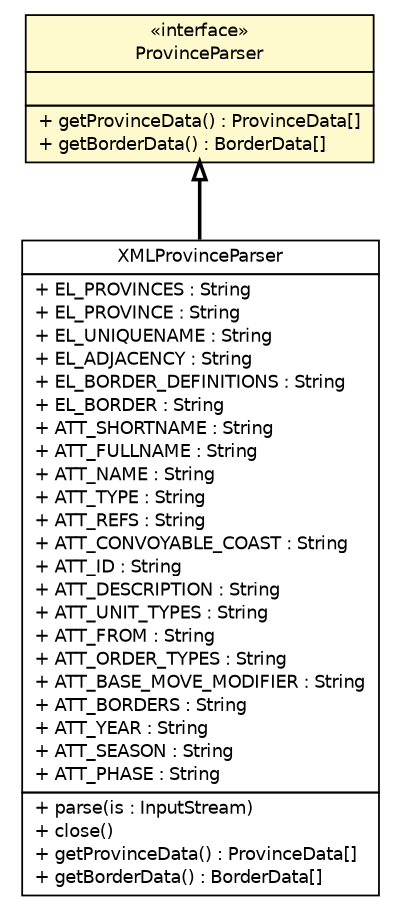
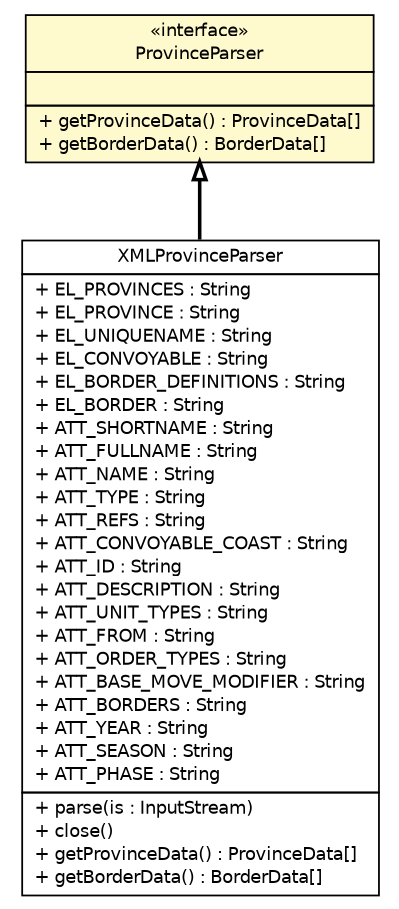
node "XMLProvinceParser": text "+ EL_ADJACENCY : String" -> "+ EL_CONVOYABLE : String"
